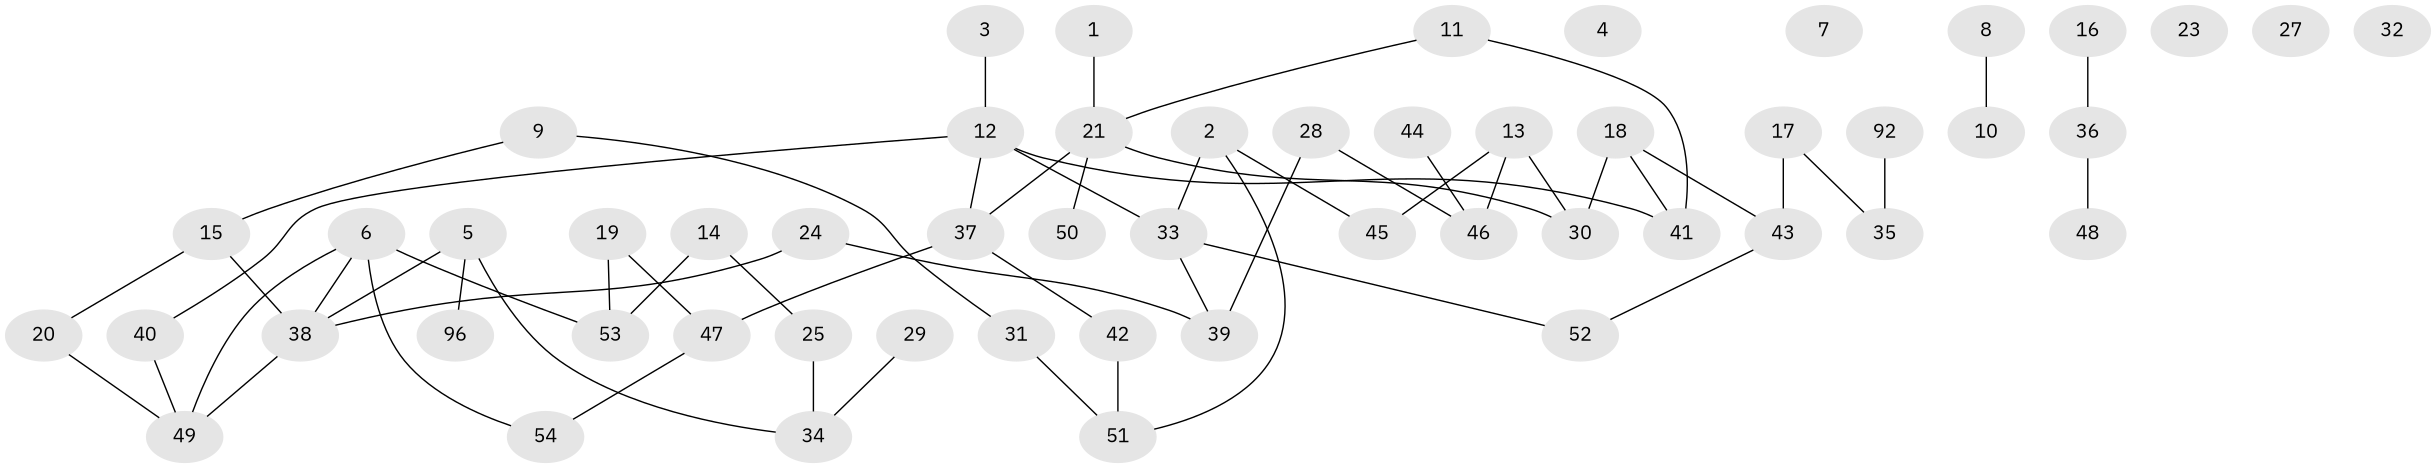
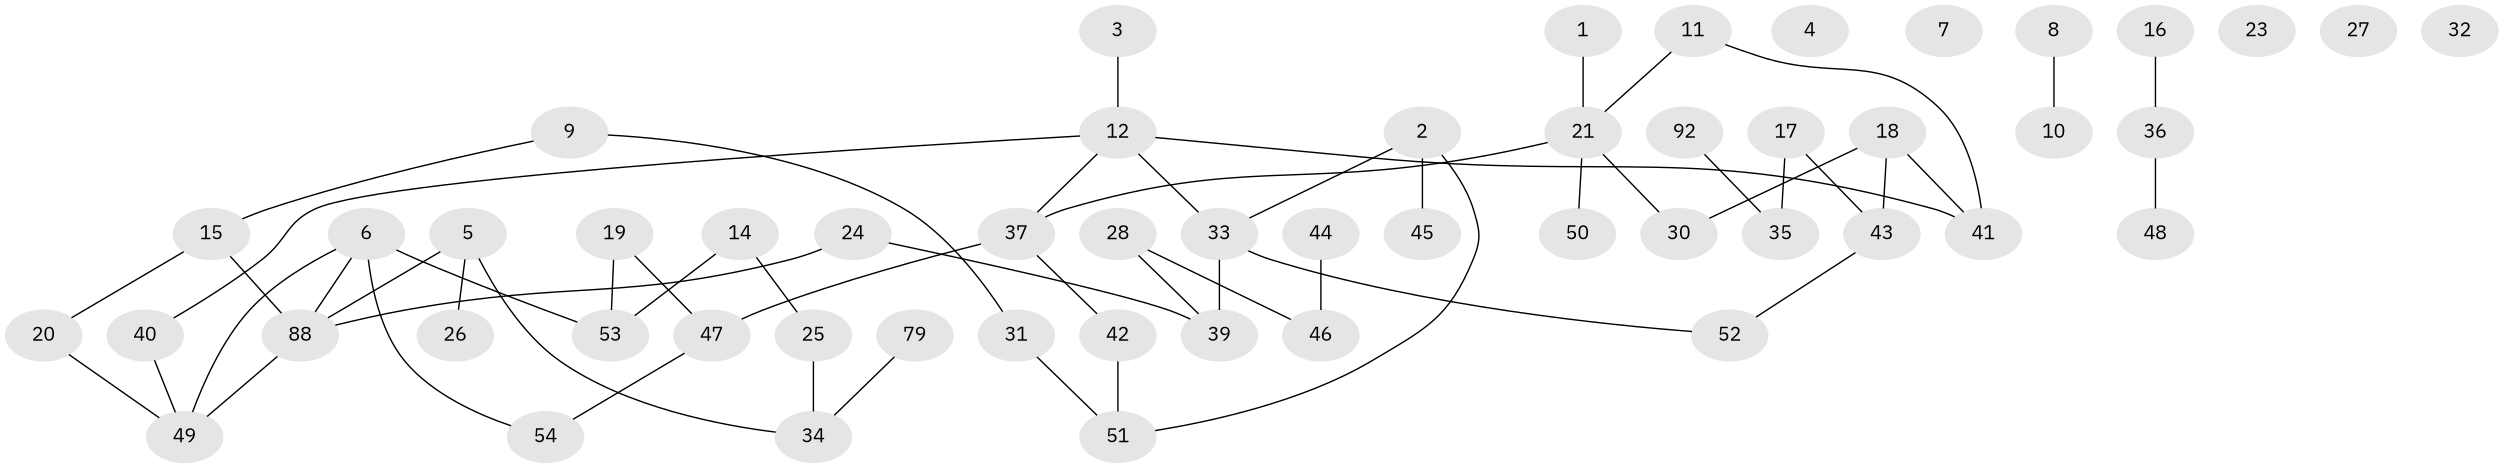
node "13": removed
node "38": label "38" -> "88"
node "96": label "96" -> "26"
node "29": label "29" -> "79"
